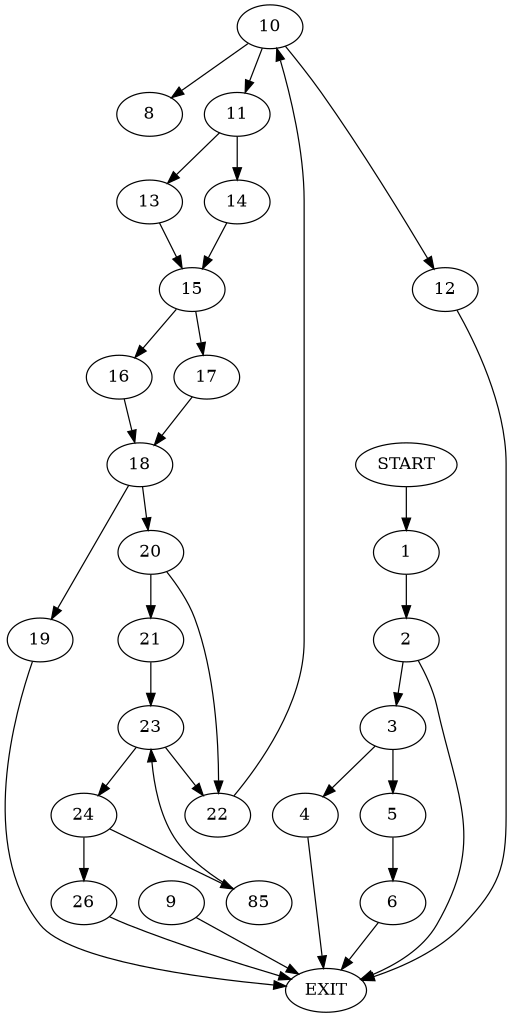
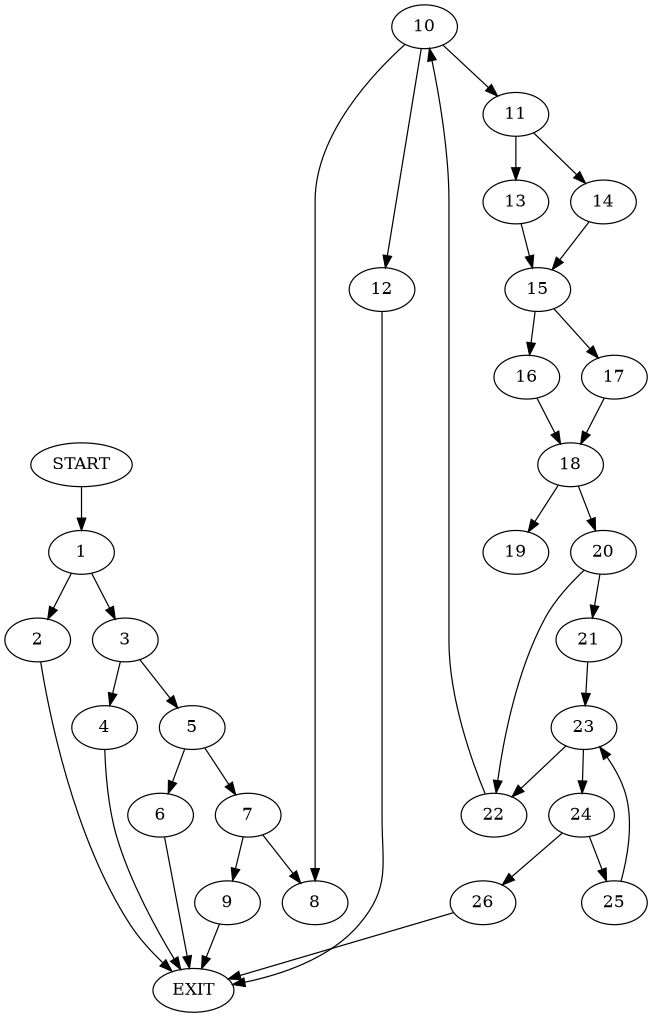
edge "2" -> "3": now "1" -> "3"
node "7": added
node "85": label "85" -> "25"
edge "19" -> "EXIT": removed
